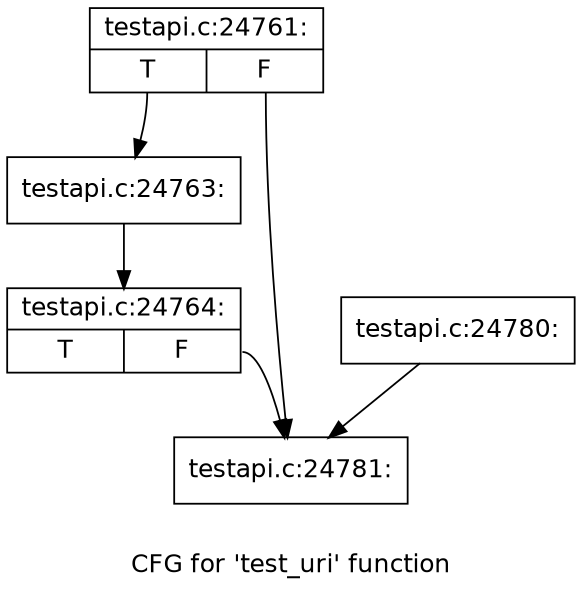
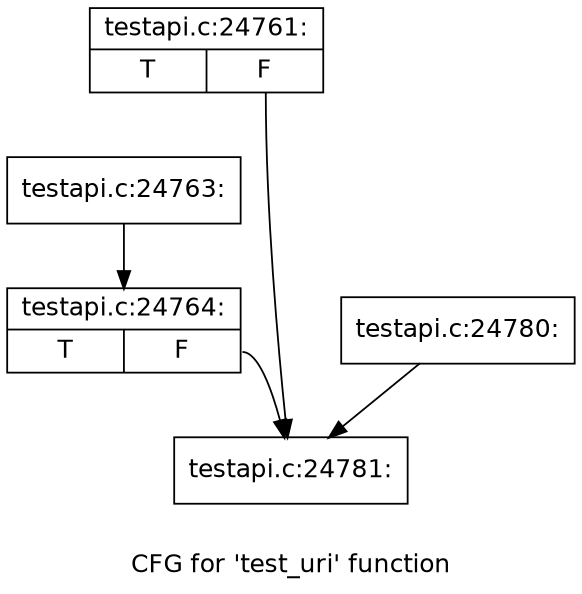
edge "testapi.c:24761:" -> "testapi.c:24763:": removed
